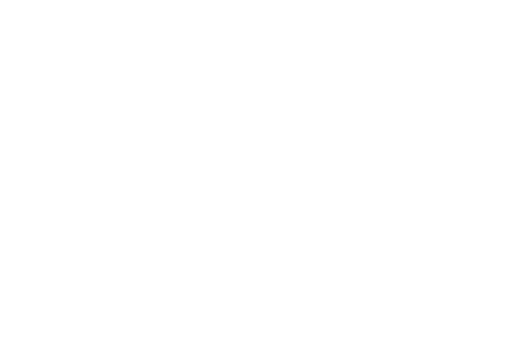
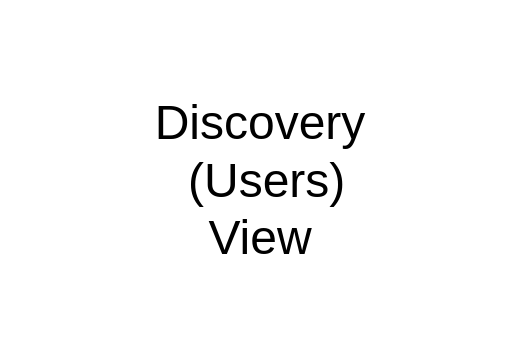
node "Discovery (Users) View": added
